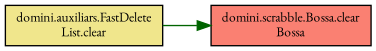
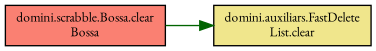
edge "domini.auxiliars.FastDelete List.clear" -> "domini.scrabble.Bossa.clear Bossa": reversed
